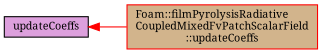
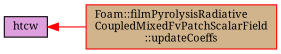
node "updateCoeffs": label "updateCoeffs" -> "htcw"
